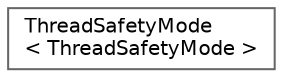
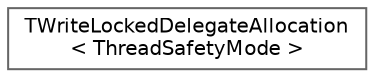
node "ThreadSafetyMode < ThreadSafetyMode >": label "ThreadSafetyMode < ThreadSafetyMode >" -> "TWriteLockedDelegateAllocation < ThreadSafetyMode >"
